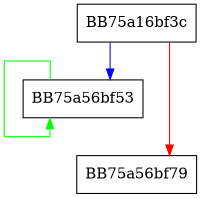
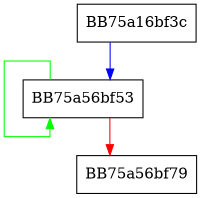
edge "BB75a16bf3c" -> "BB75a56bf79": now "BB75a56bf53" -> "BB75a56bf79"
